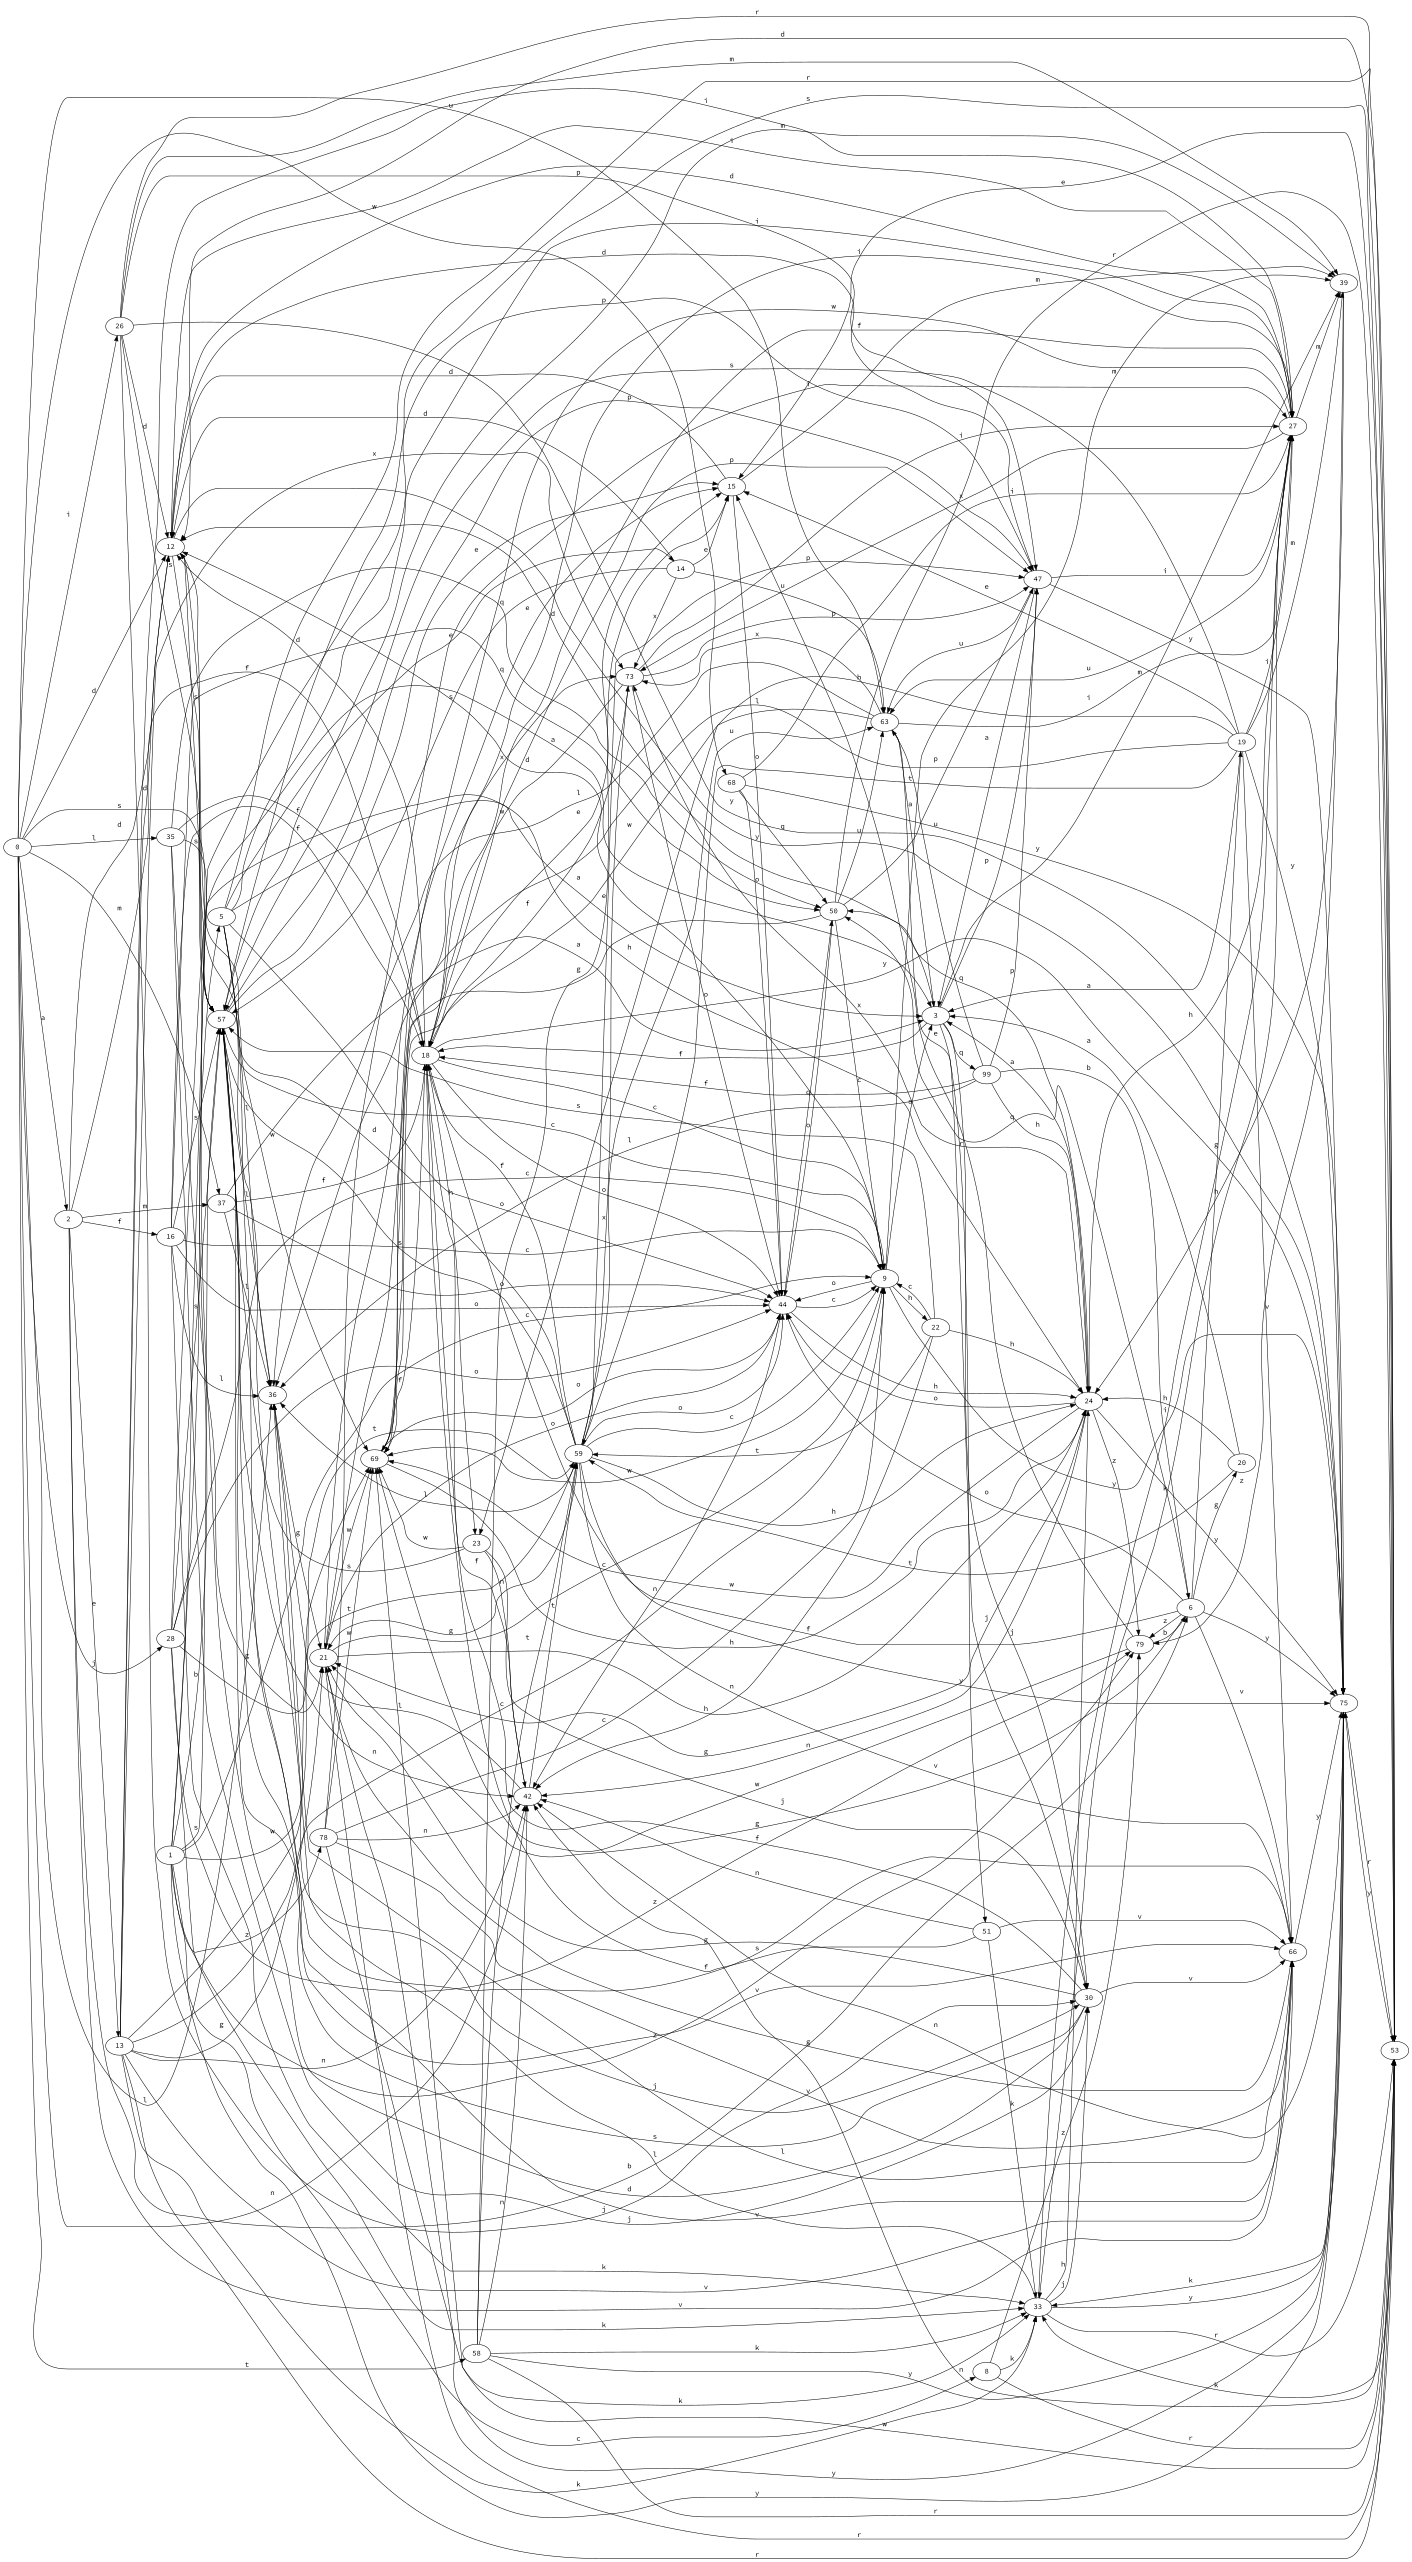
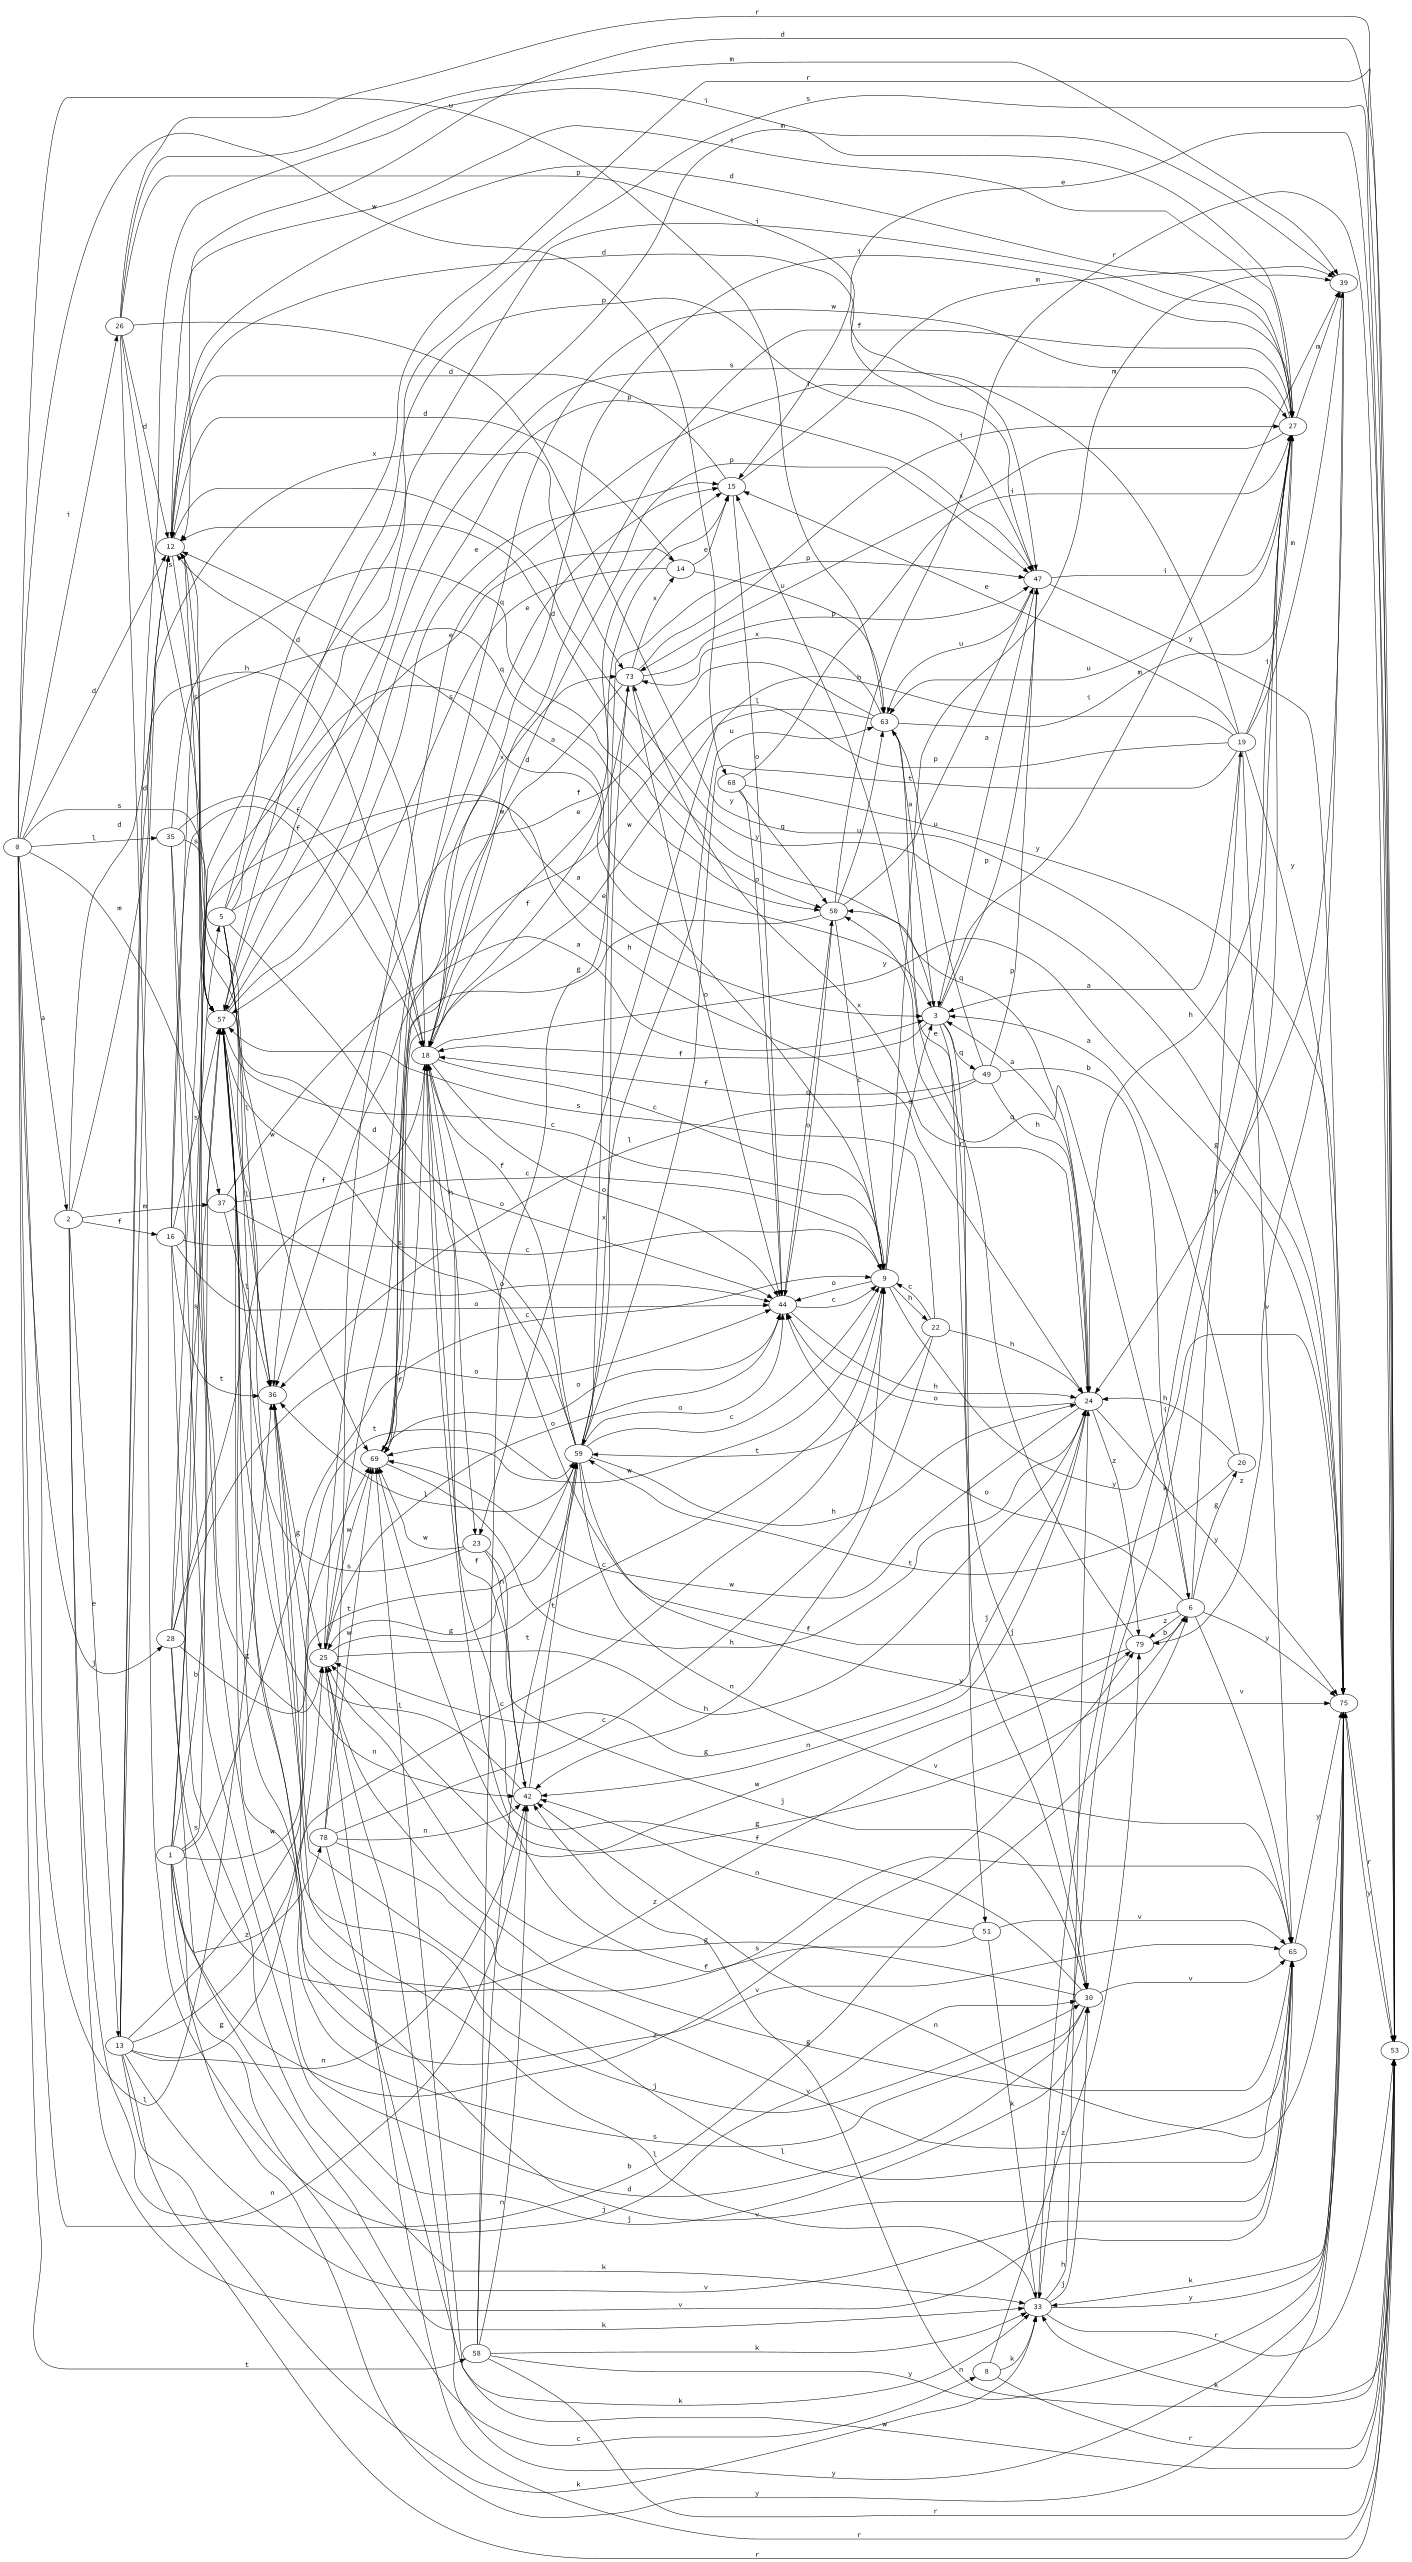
edge "14" -> "73": reversed
edge "2" -> "18": label "f" -> "h"
edge "63" -> "36": label "l" -> "f"
node "99": label "99" -> "49"
edge "16" -> "36": label "l" -> "t"
edge "44" -> "42": removed, label "n"
node "21": label "21" -> "25"
node "66": label "66" -> "65"
